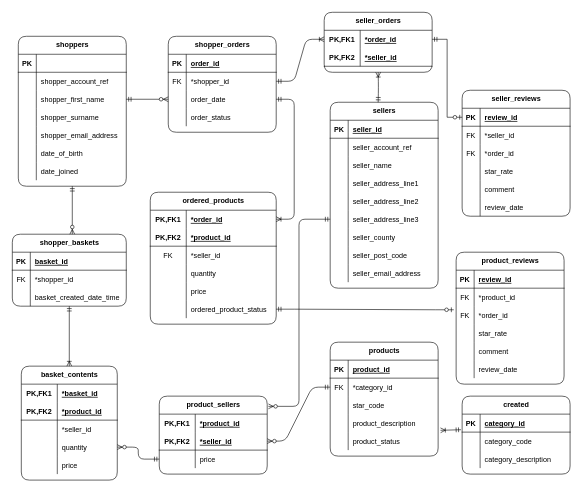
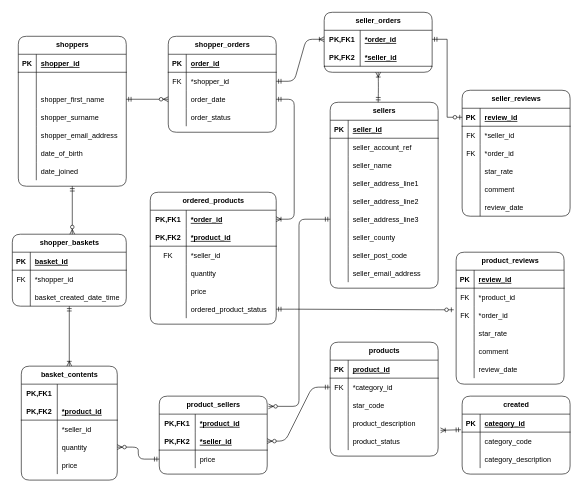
node "shopper_id": added
node "shopper_account_ref": removed
node "*basket_id": removed
